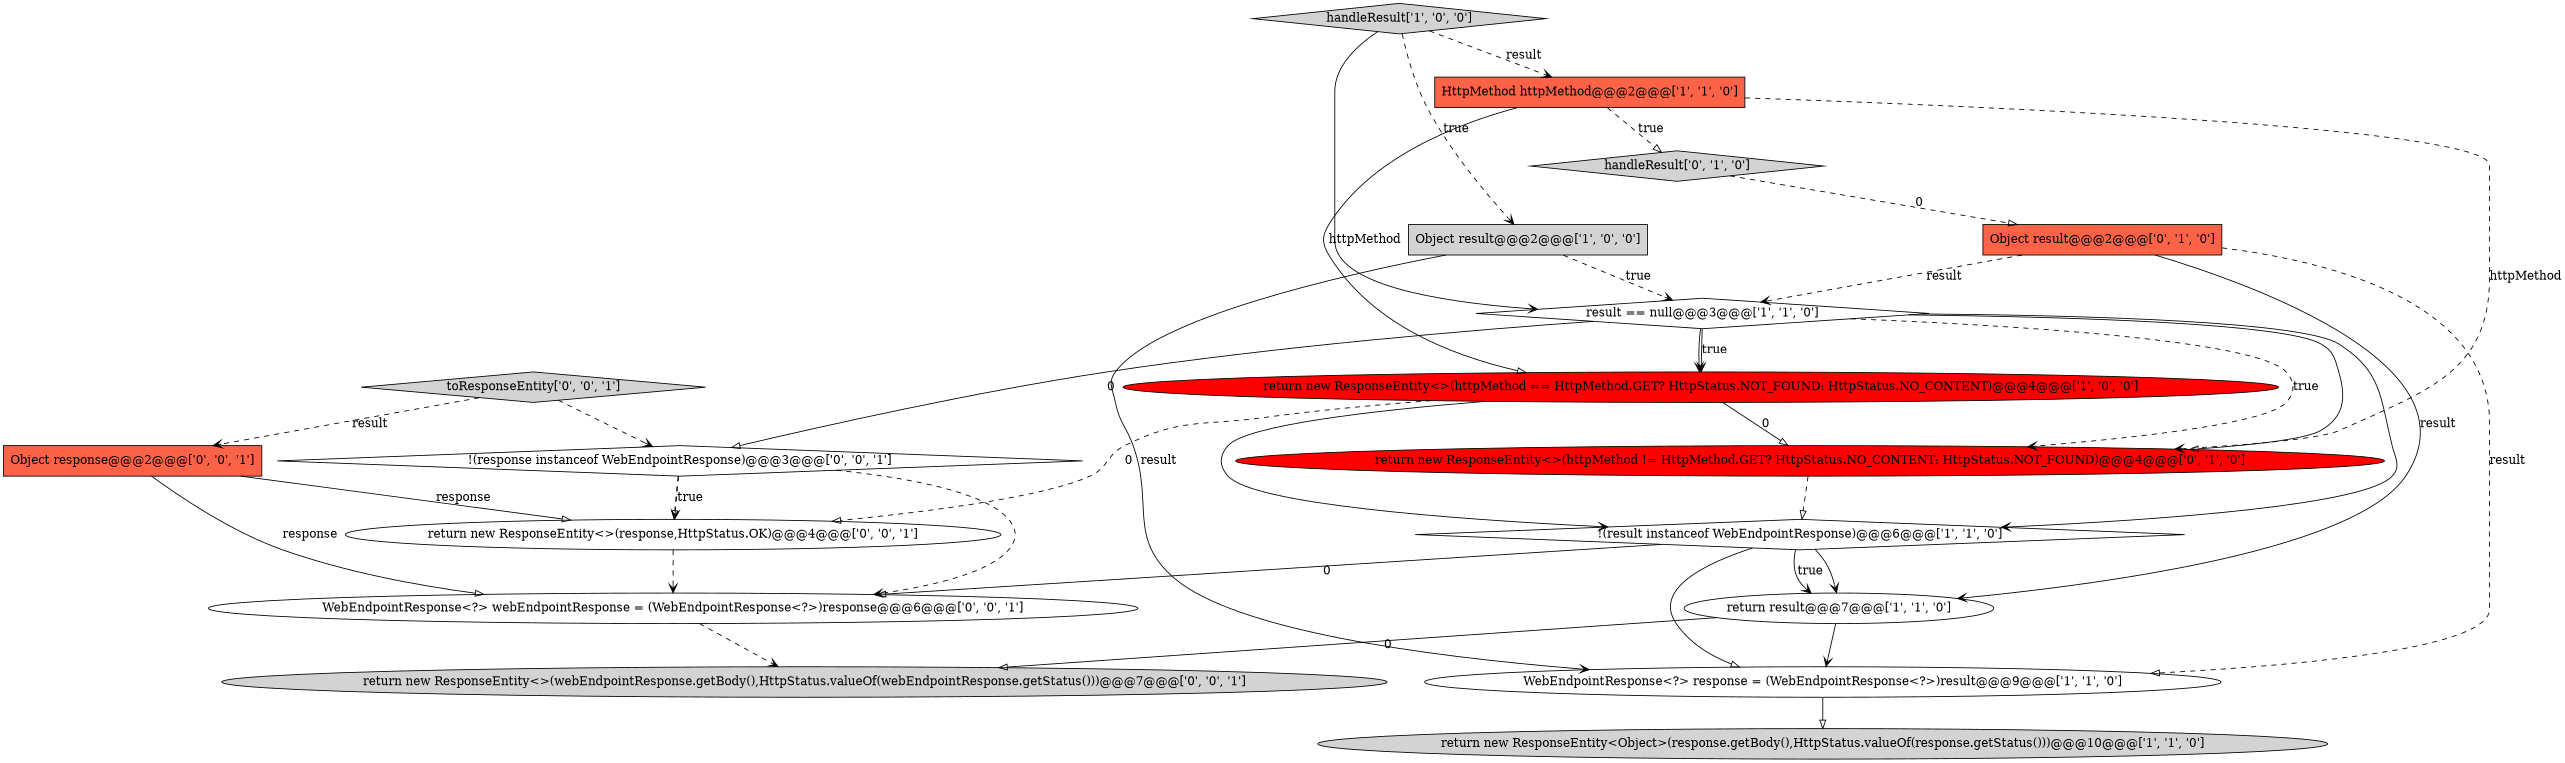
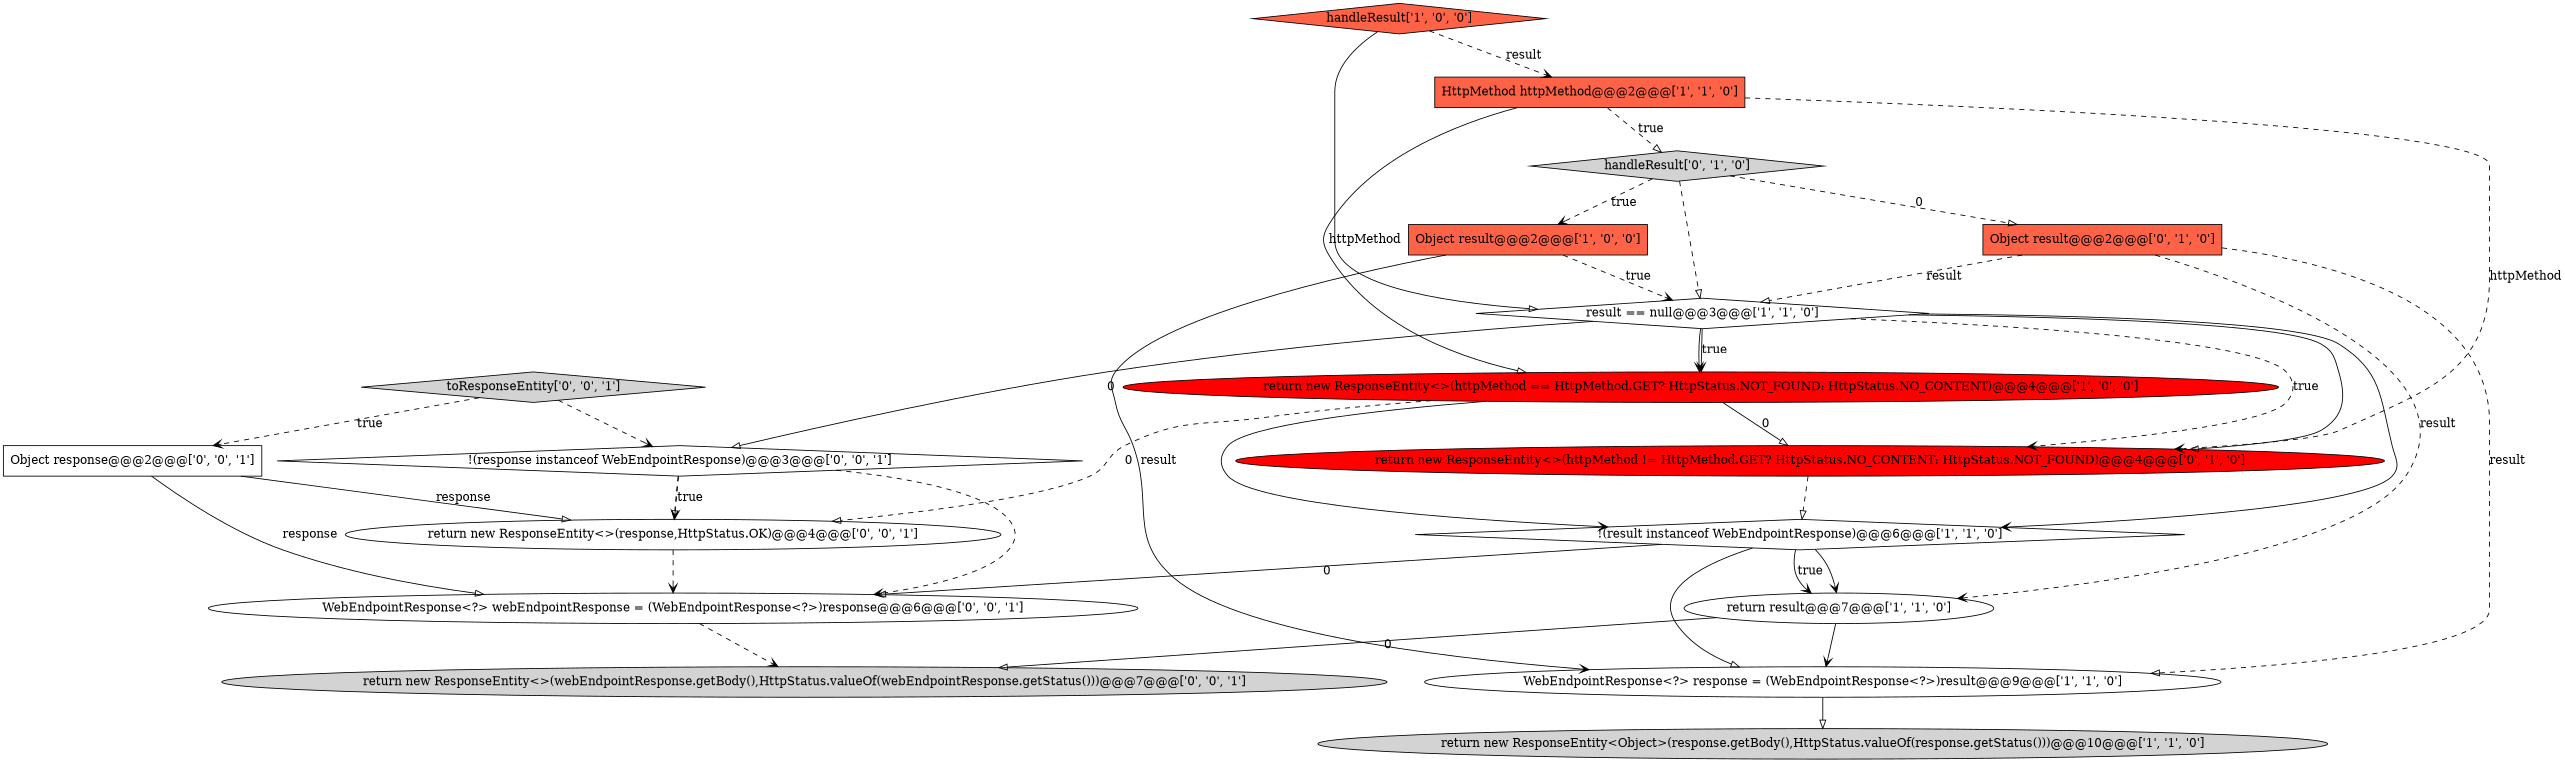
node "handleResult['1', '0', '0']": fillcolor lightgray -> tomato
edge "handleResult['1', '0', '0']" -> "Object result@@@2@@@['1', '0', '0']": now "handleResult['0', '1', '0']" -> "Object result@@@2@@@['1', '0', '0']"
edge "handleResult['0', '1', '0']" -> "result == null@@@3@@@['1', '1', '0']": added
edge "handleResult['1', '0', '0']" -> "result == null@@@3@@@['1', '1', '0']": arrowhead vee -> onormal
node "Object result@@@2@@@['1', '0', '0']": fillcolor lightgray -> tomato
edge "Object result@@@2@@@['0', '1', '0']" -> "result == null@@@3@@@['1', '1', '0']": arrowhead vee -> onormal
edge "toResponseEntity['0', '0', '1']" -> "Object response@@@2@@@['0', '0', '1']": label "result" -> "true"
node "Object response@@@2@@@['0', '0', '1']": fillcolor tomato -> white
edge "Object result@@@2@@@['0', '1', '0']" -> "return result@@@7@@@['1', '1', '0']": style solid -> dashed
